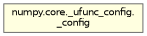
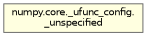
node "numpy.core._ufunc_config. _config": label "numpy.core._ufunc_config. _config" -> "numpy.core._ufunc_config. _unspecified"
